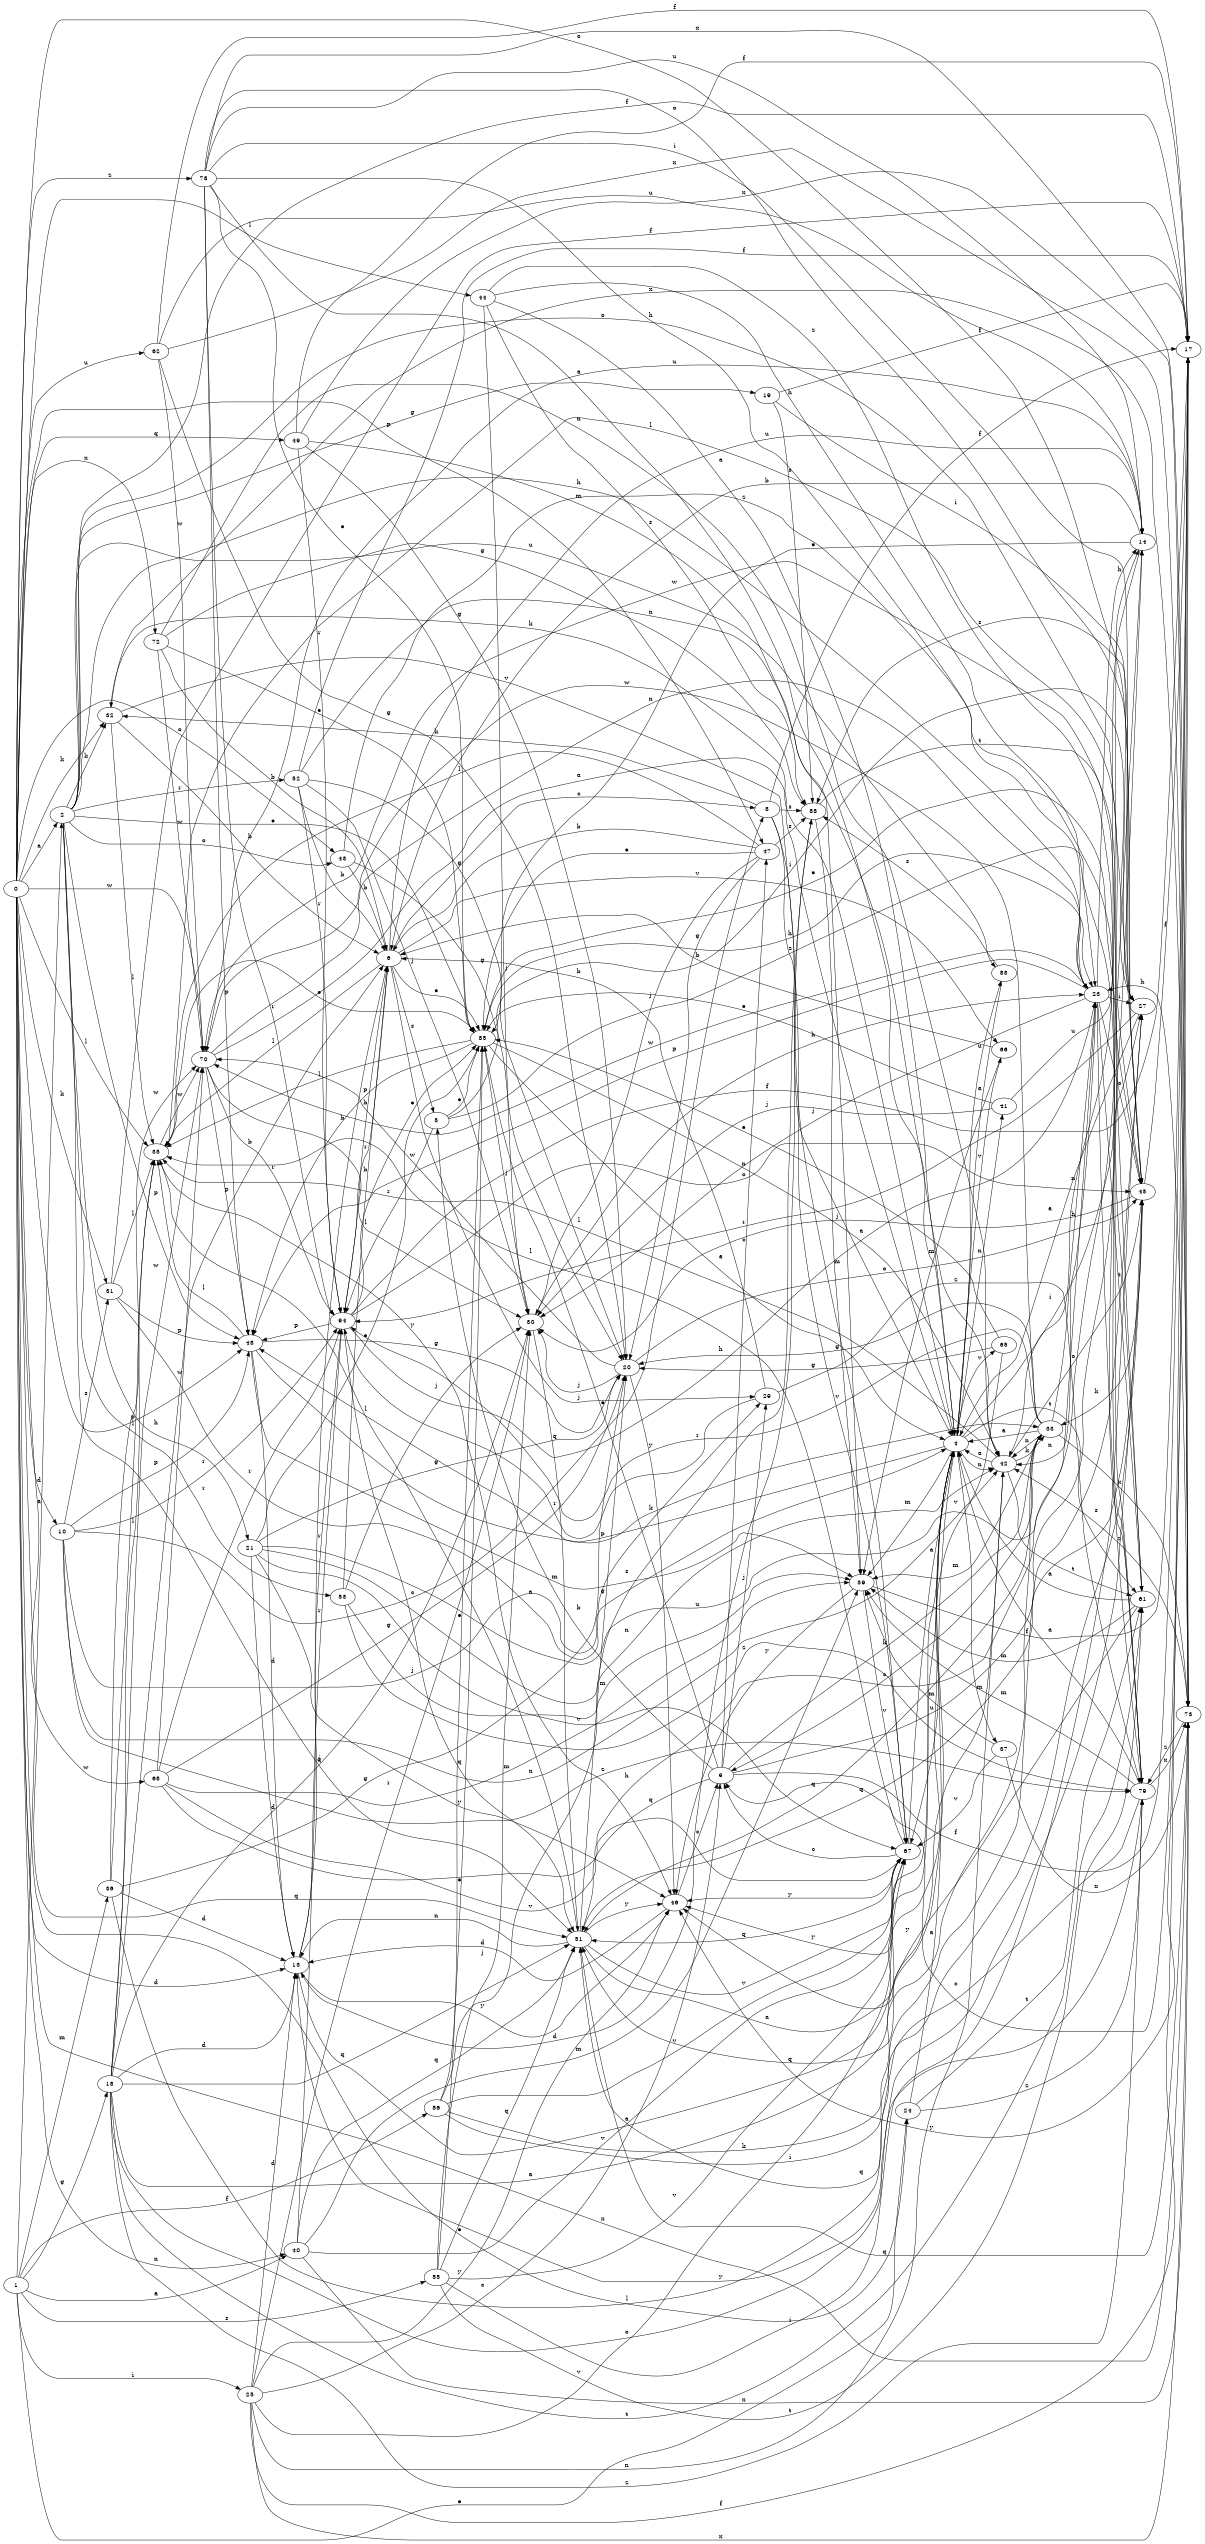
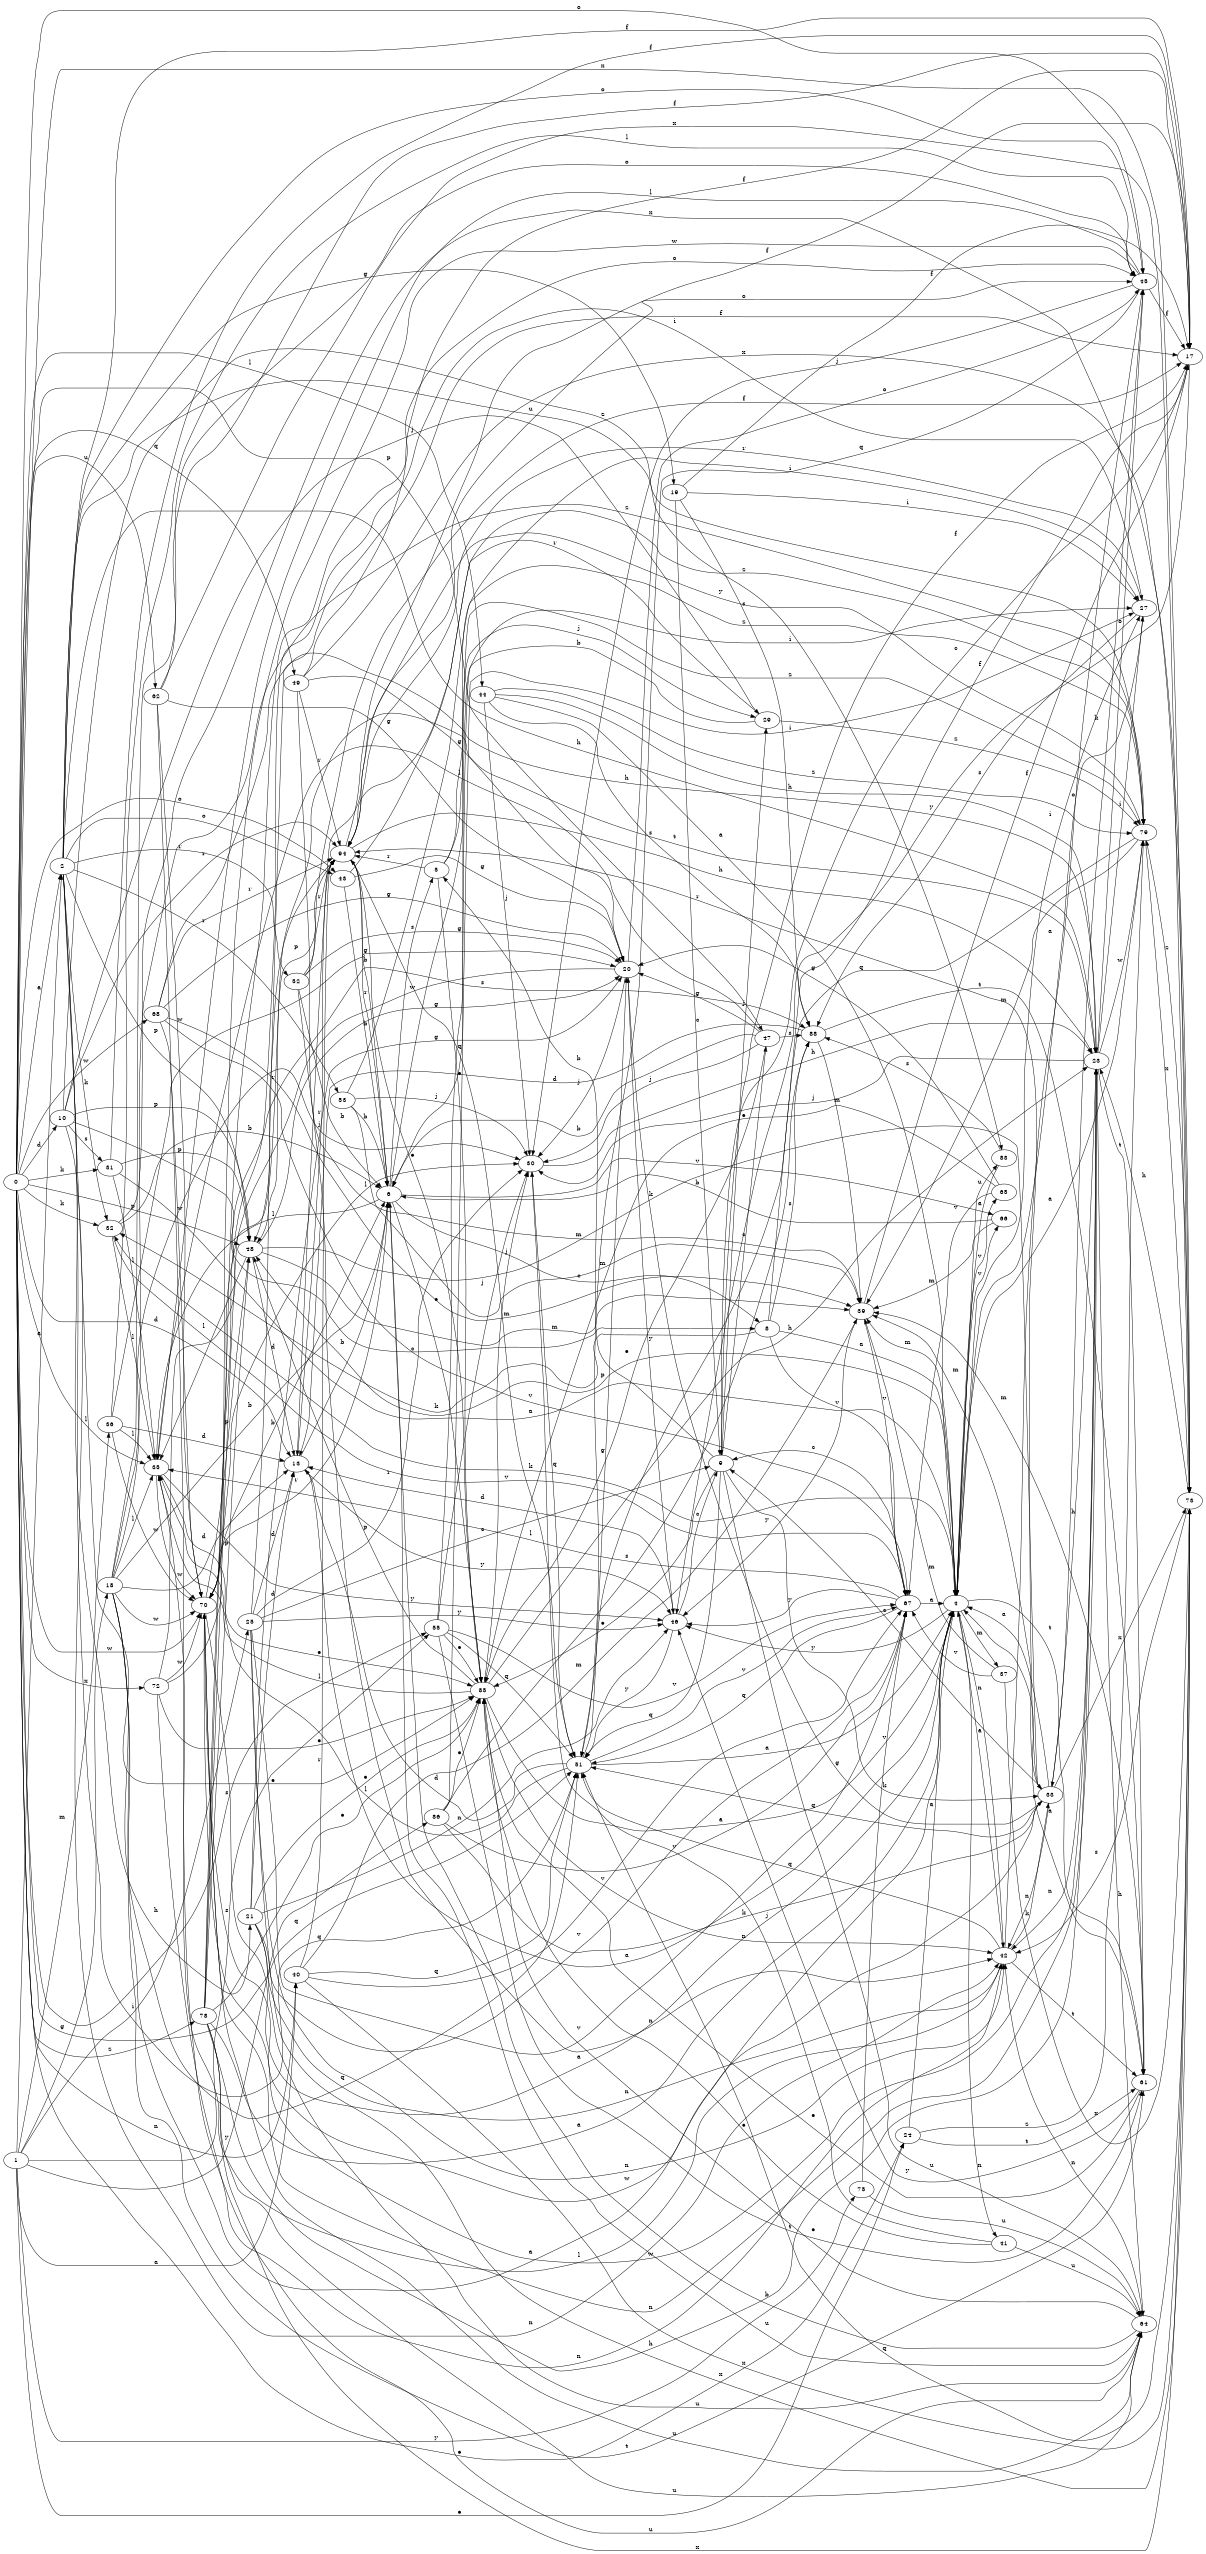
node "14": label "14" -> "64"
edge "72" -> "88": label "g" -> "s"
edge "19" -> "9": added, label "c"
edge "52" -> "30": removed, label "j"
edge "23" -> "48": label "p" -> "t"
edge "70" -> "94": now "70" -> "6"
edge "23" -> "79": label "z" -> "w"
edge "21" -> "46": label "y" -> "n"
edge "51" -> "46": reversed
edge "51" -> "13": label "n" -> "d"
edge "0" -> "55": added, label "s"
node "75": added
edge "1" -> "86": label "f" -> "y"
